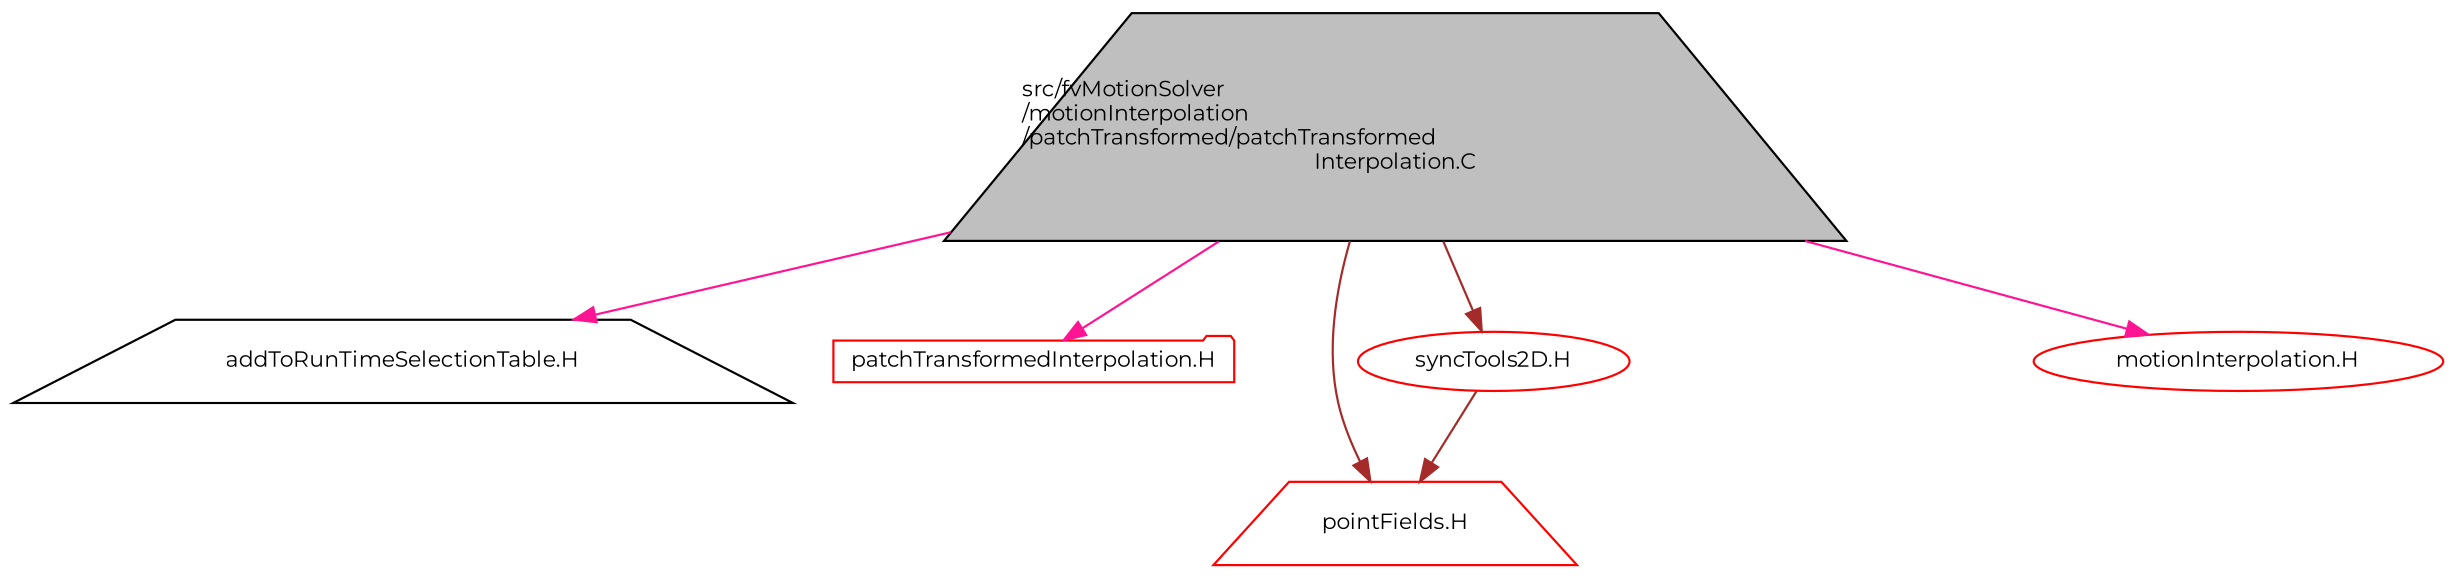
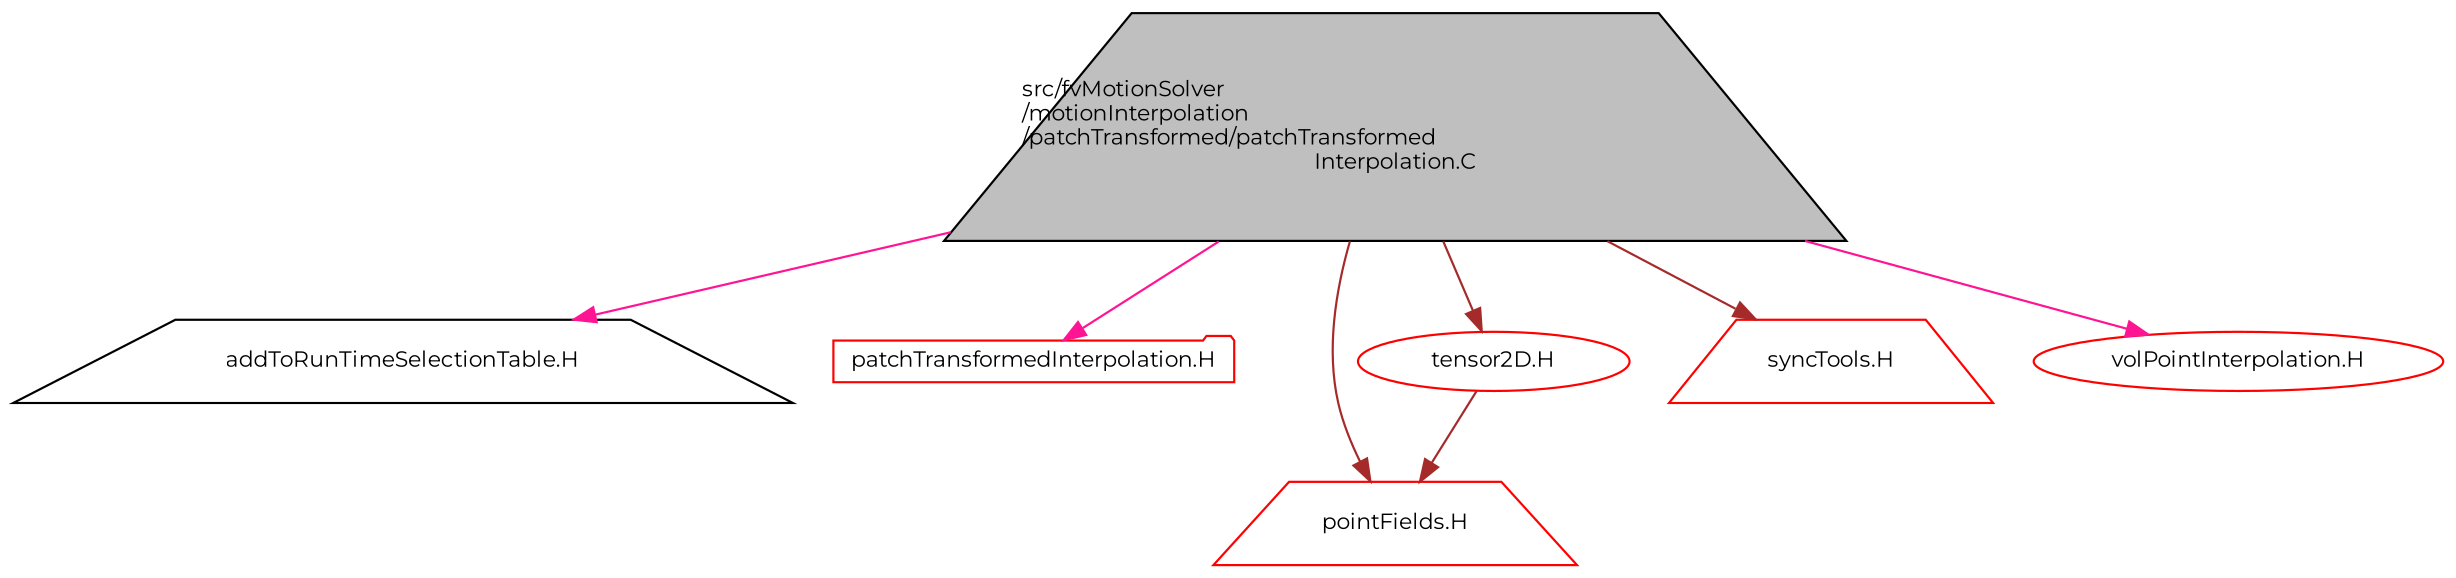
node "syncTools2D.H": label "syncTools2D.H" -> "tensor2D.H"
node "syncTools.H": added
node "motionInterpolation.H": label "motionInterpolation.H" -> "volPointInterpolation.H"
